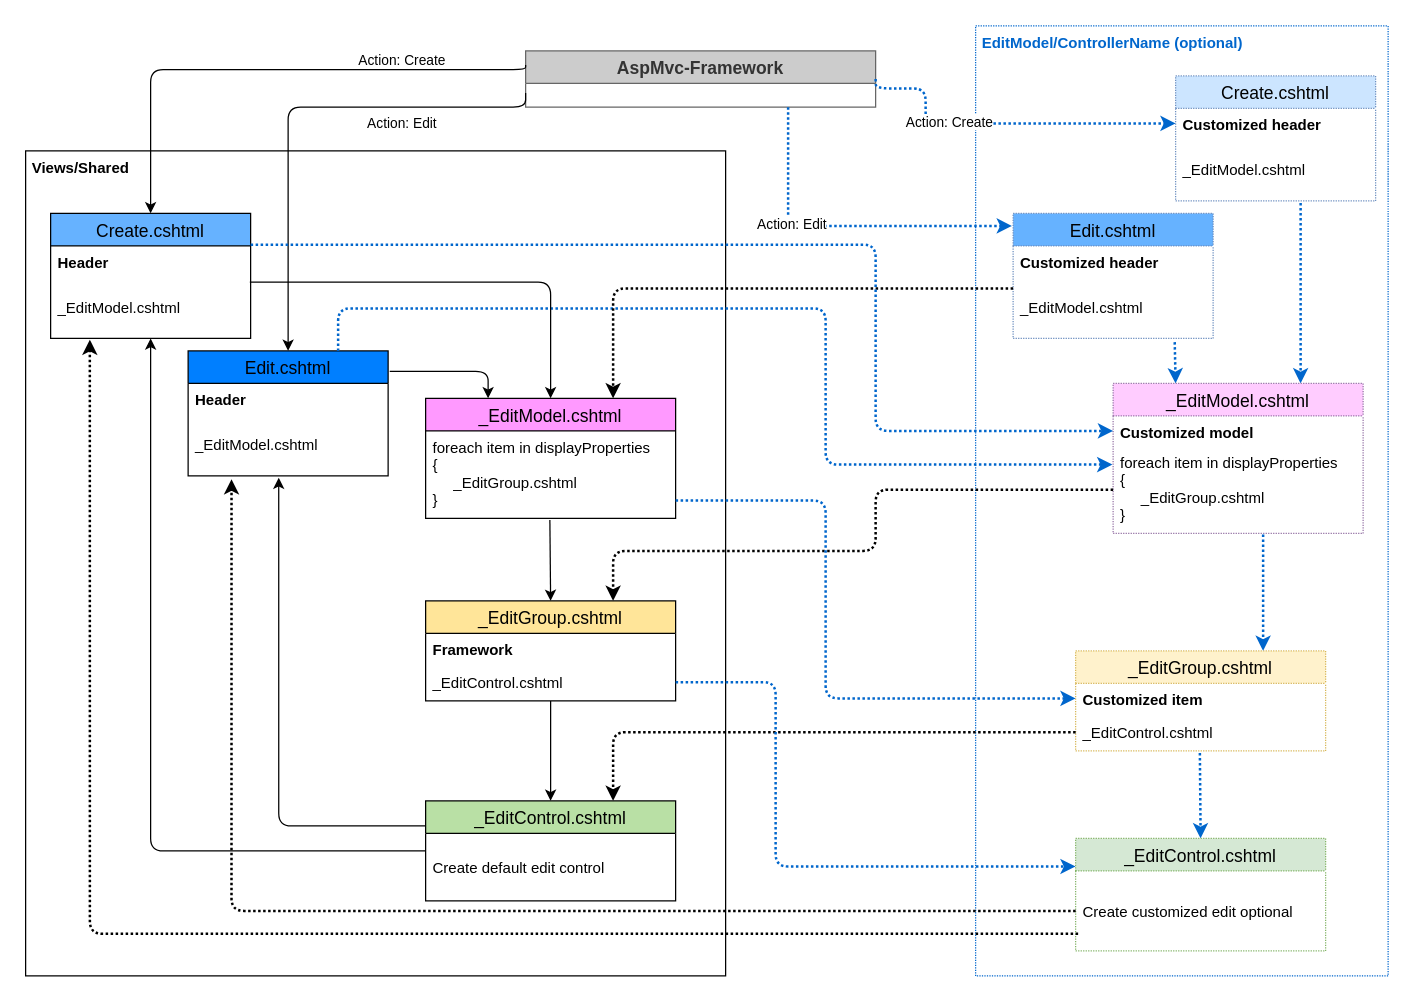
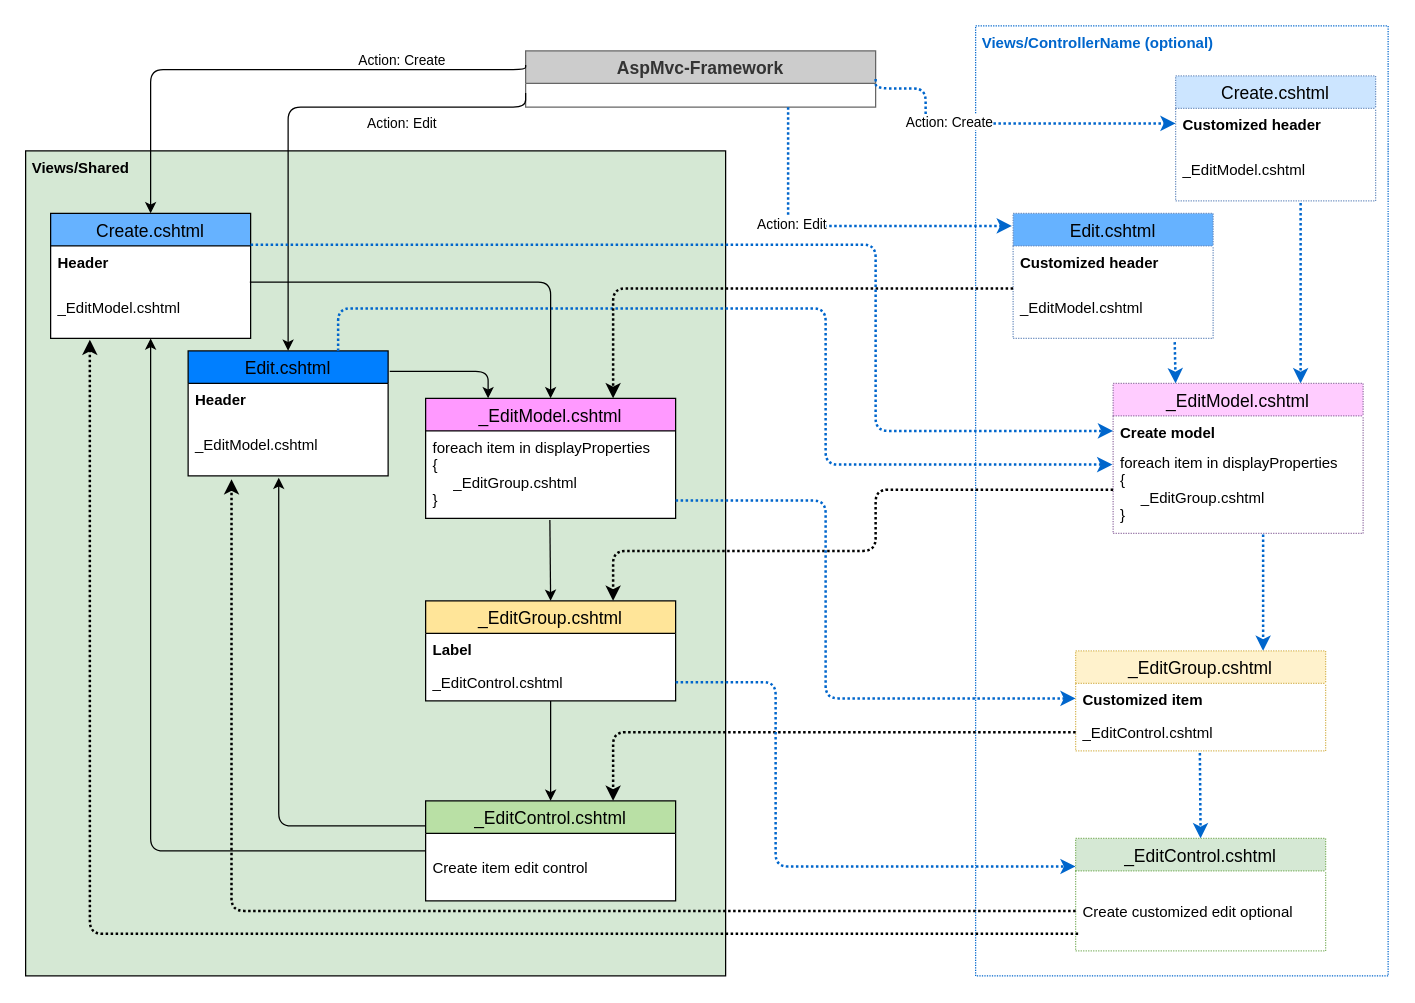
node "EditModel/ControllerName (optional)": label "EditModel/ControllerName (optional)" -> "Views/ControllerName (optional)"
node "Customized model": label "Customized model" -> "Create model"
node "Views/Shared": fillcolor #ffffff -> #d5e8d4
node "Framework": label "Framework" -> "Label"
node "Create default edit control": label "Create default edit control" -> "Create item edit control"
